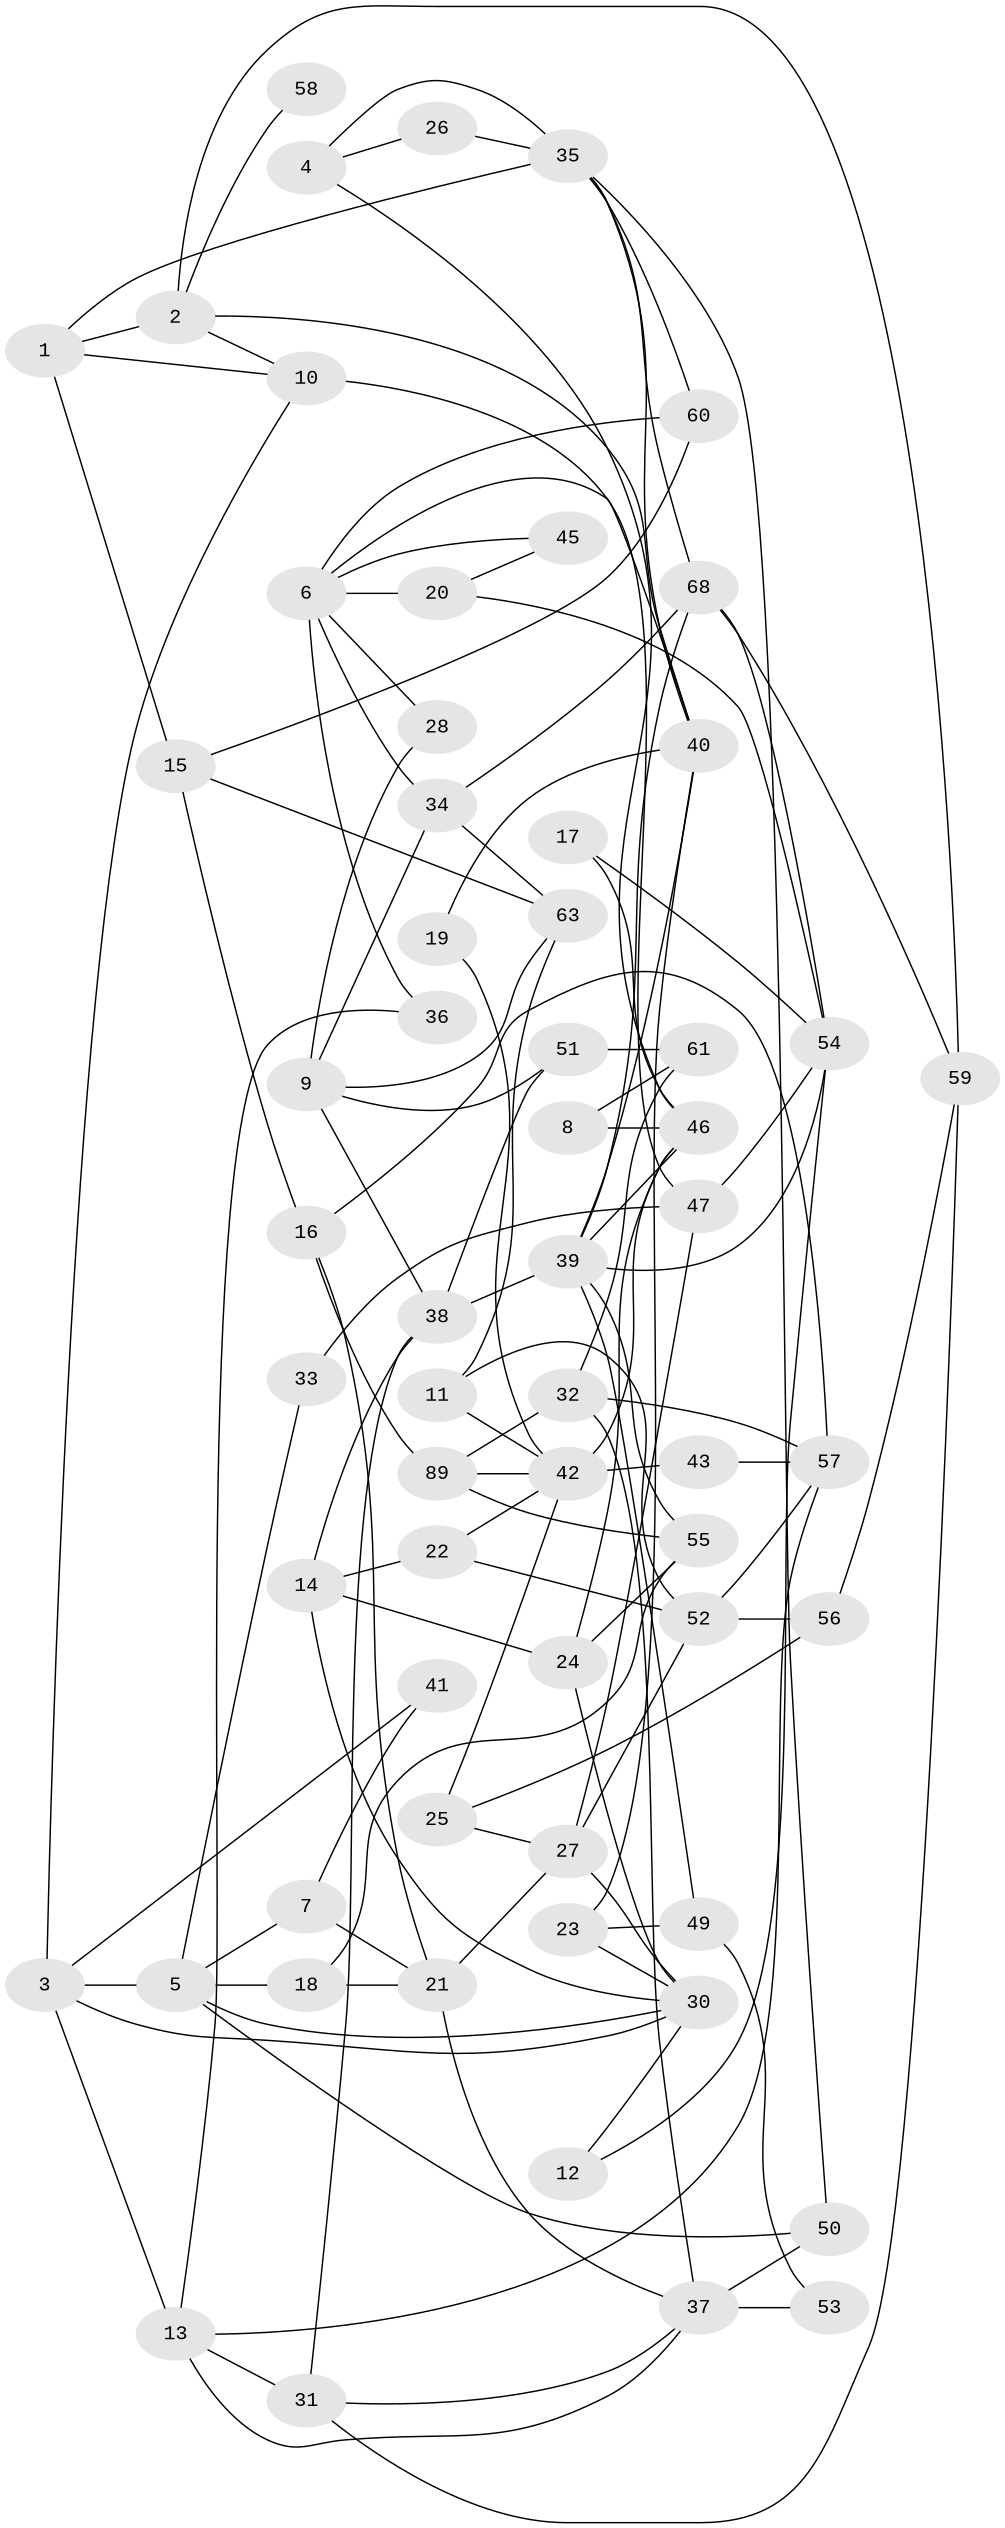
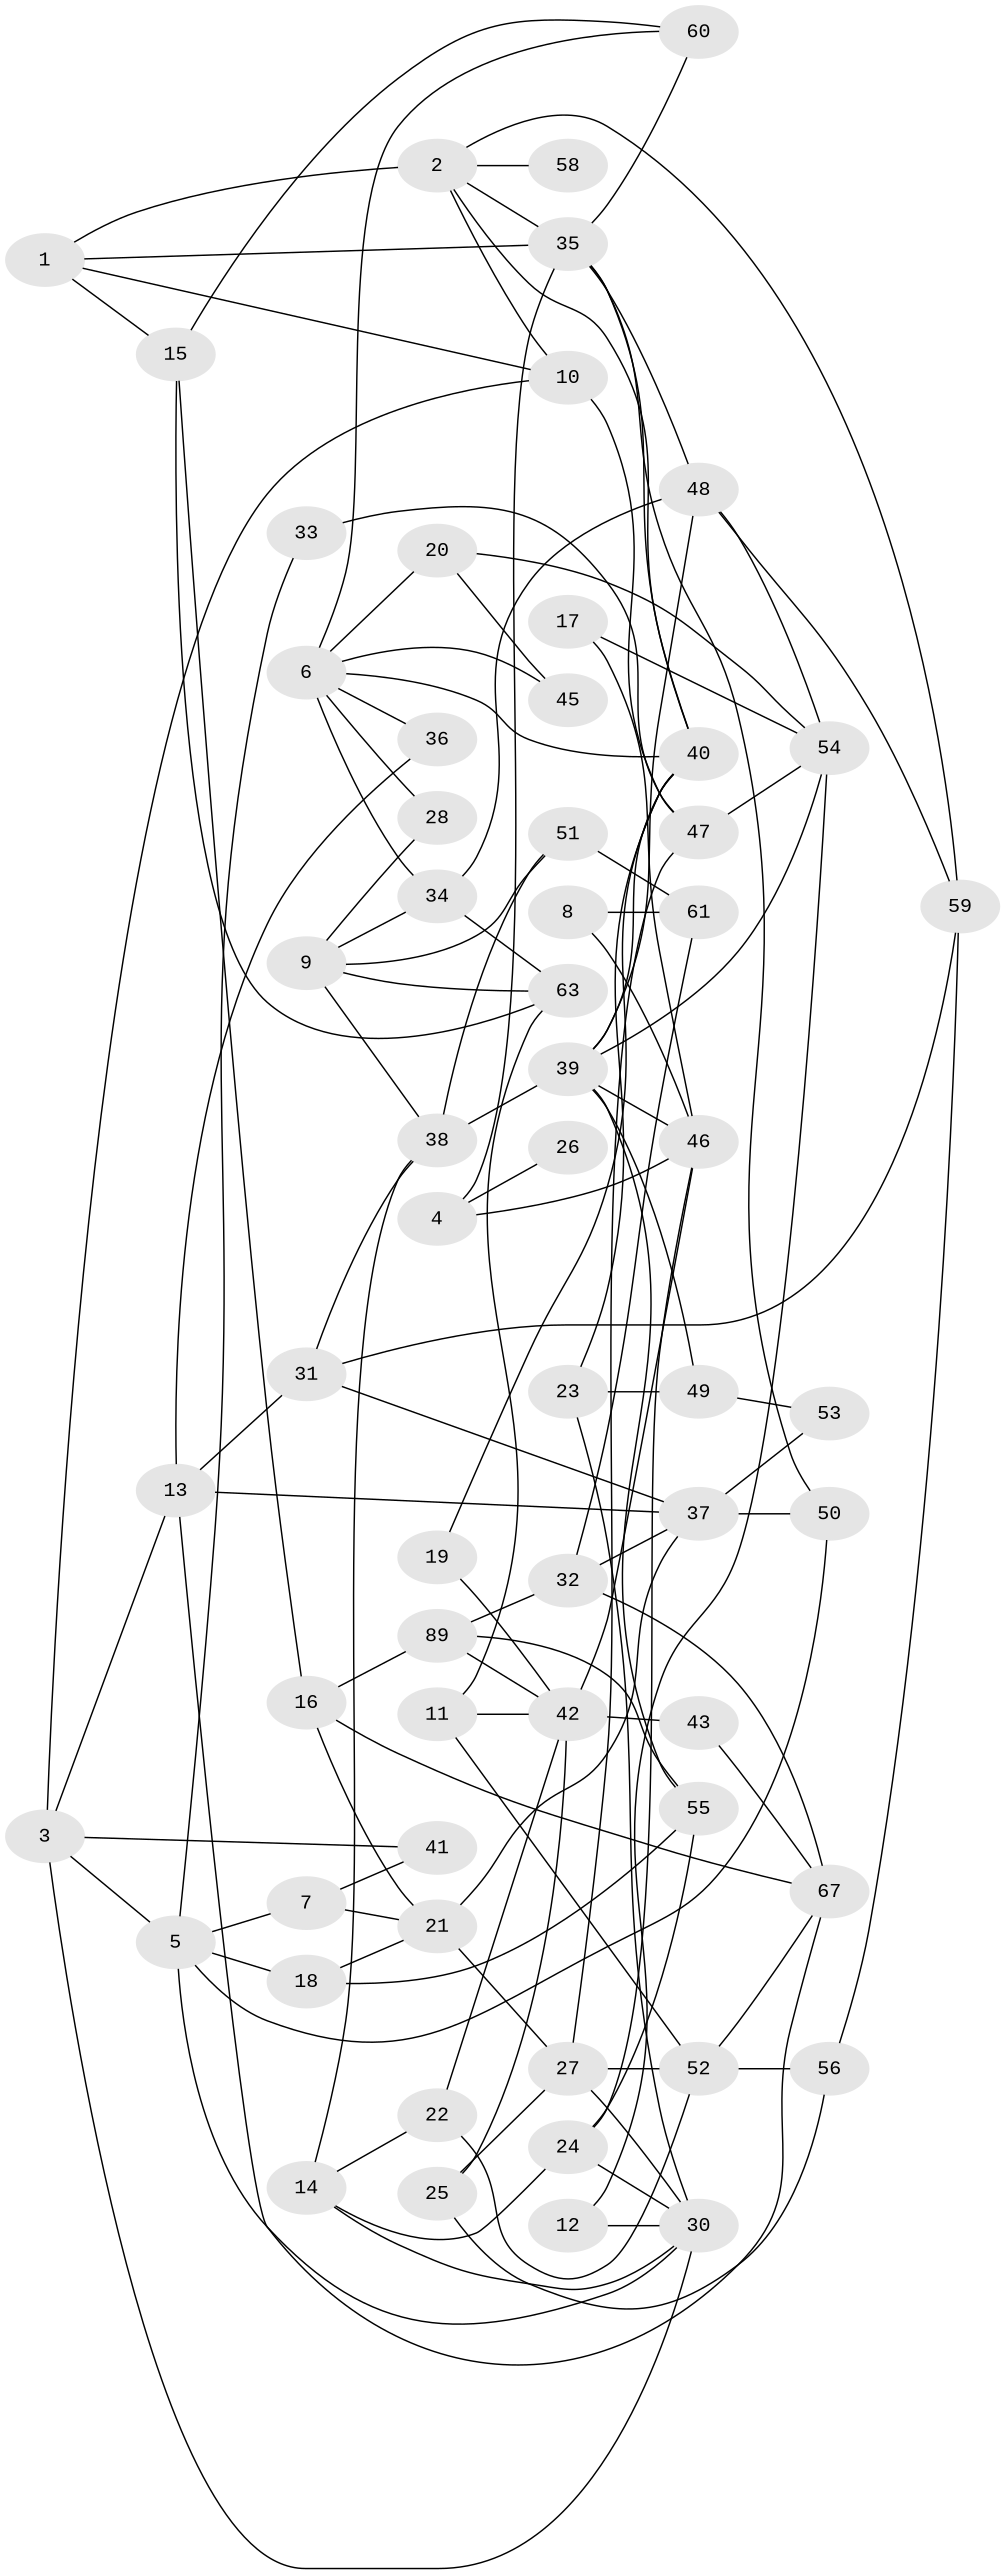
edge "26" -- "35": now "2" -- "35"
node "68": label "68" -> "48"
node "57": label "57" -> "67"
